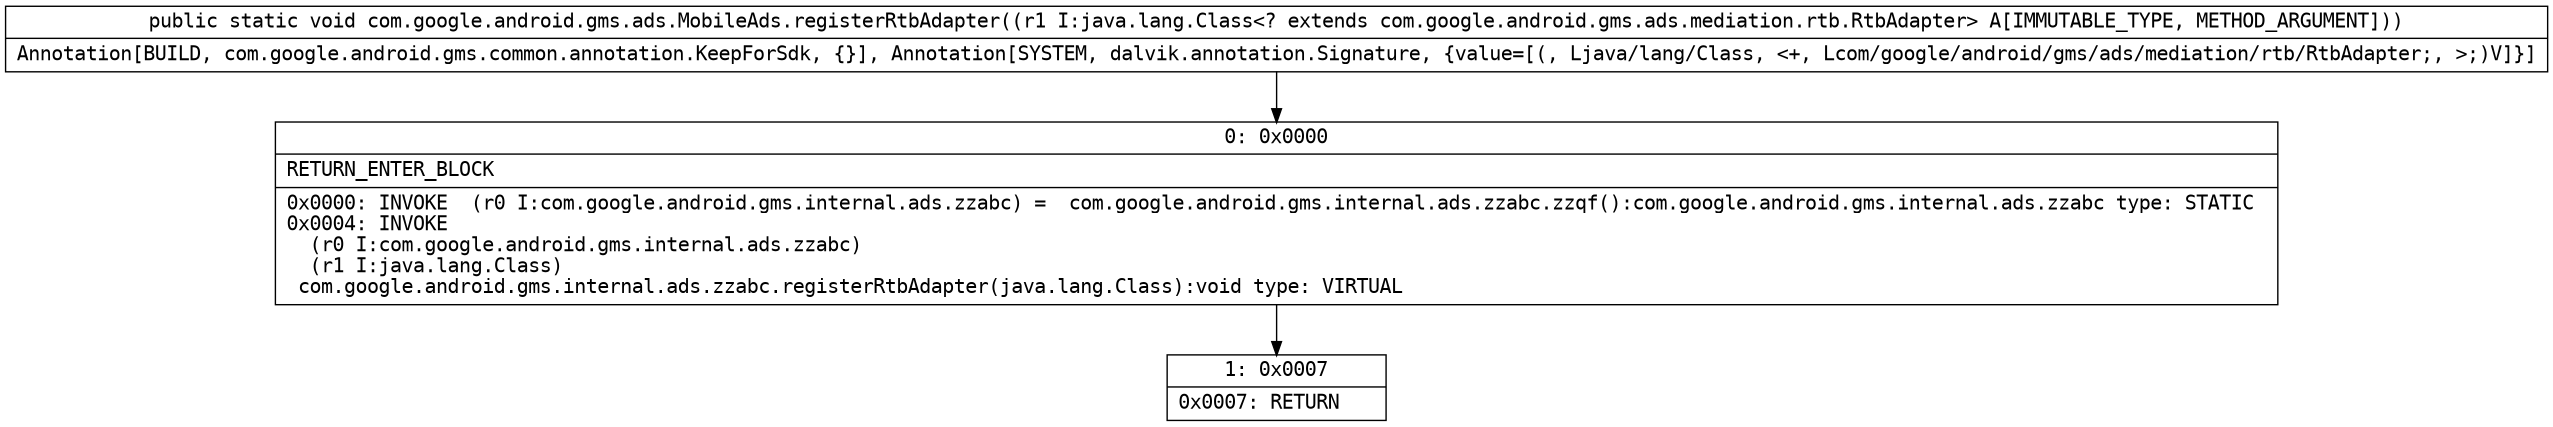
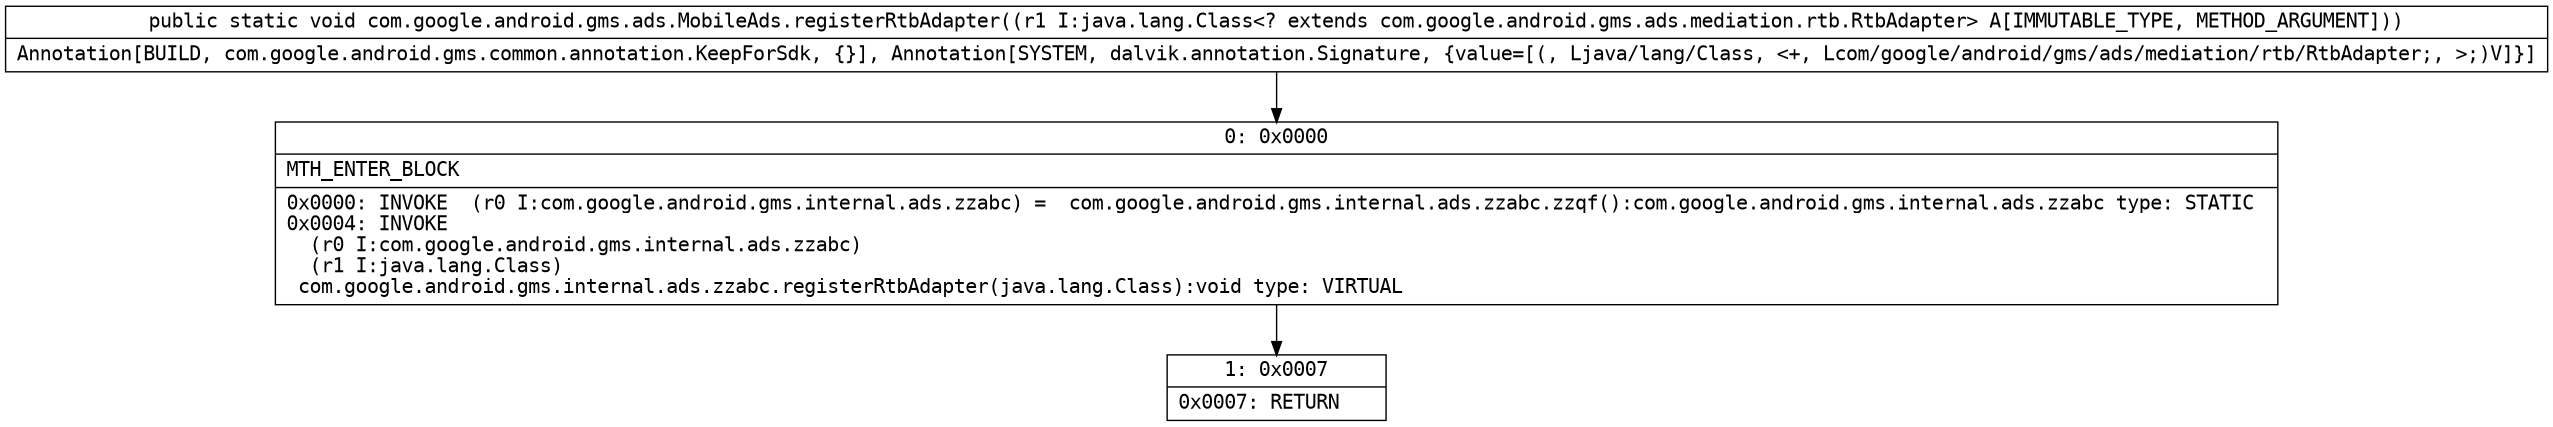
node "0: 0x0000": text "RETURN_ENTER_BLOCK" -> "MTH_ENTER_BLOCK"
